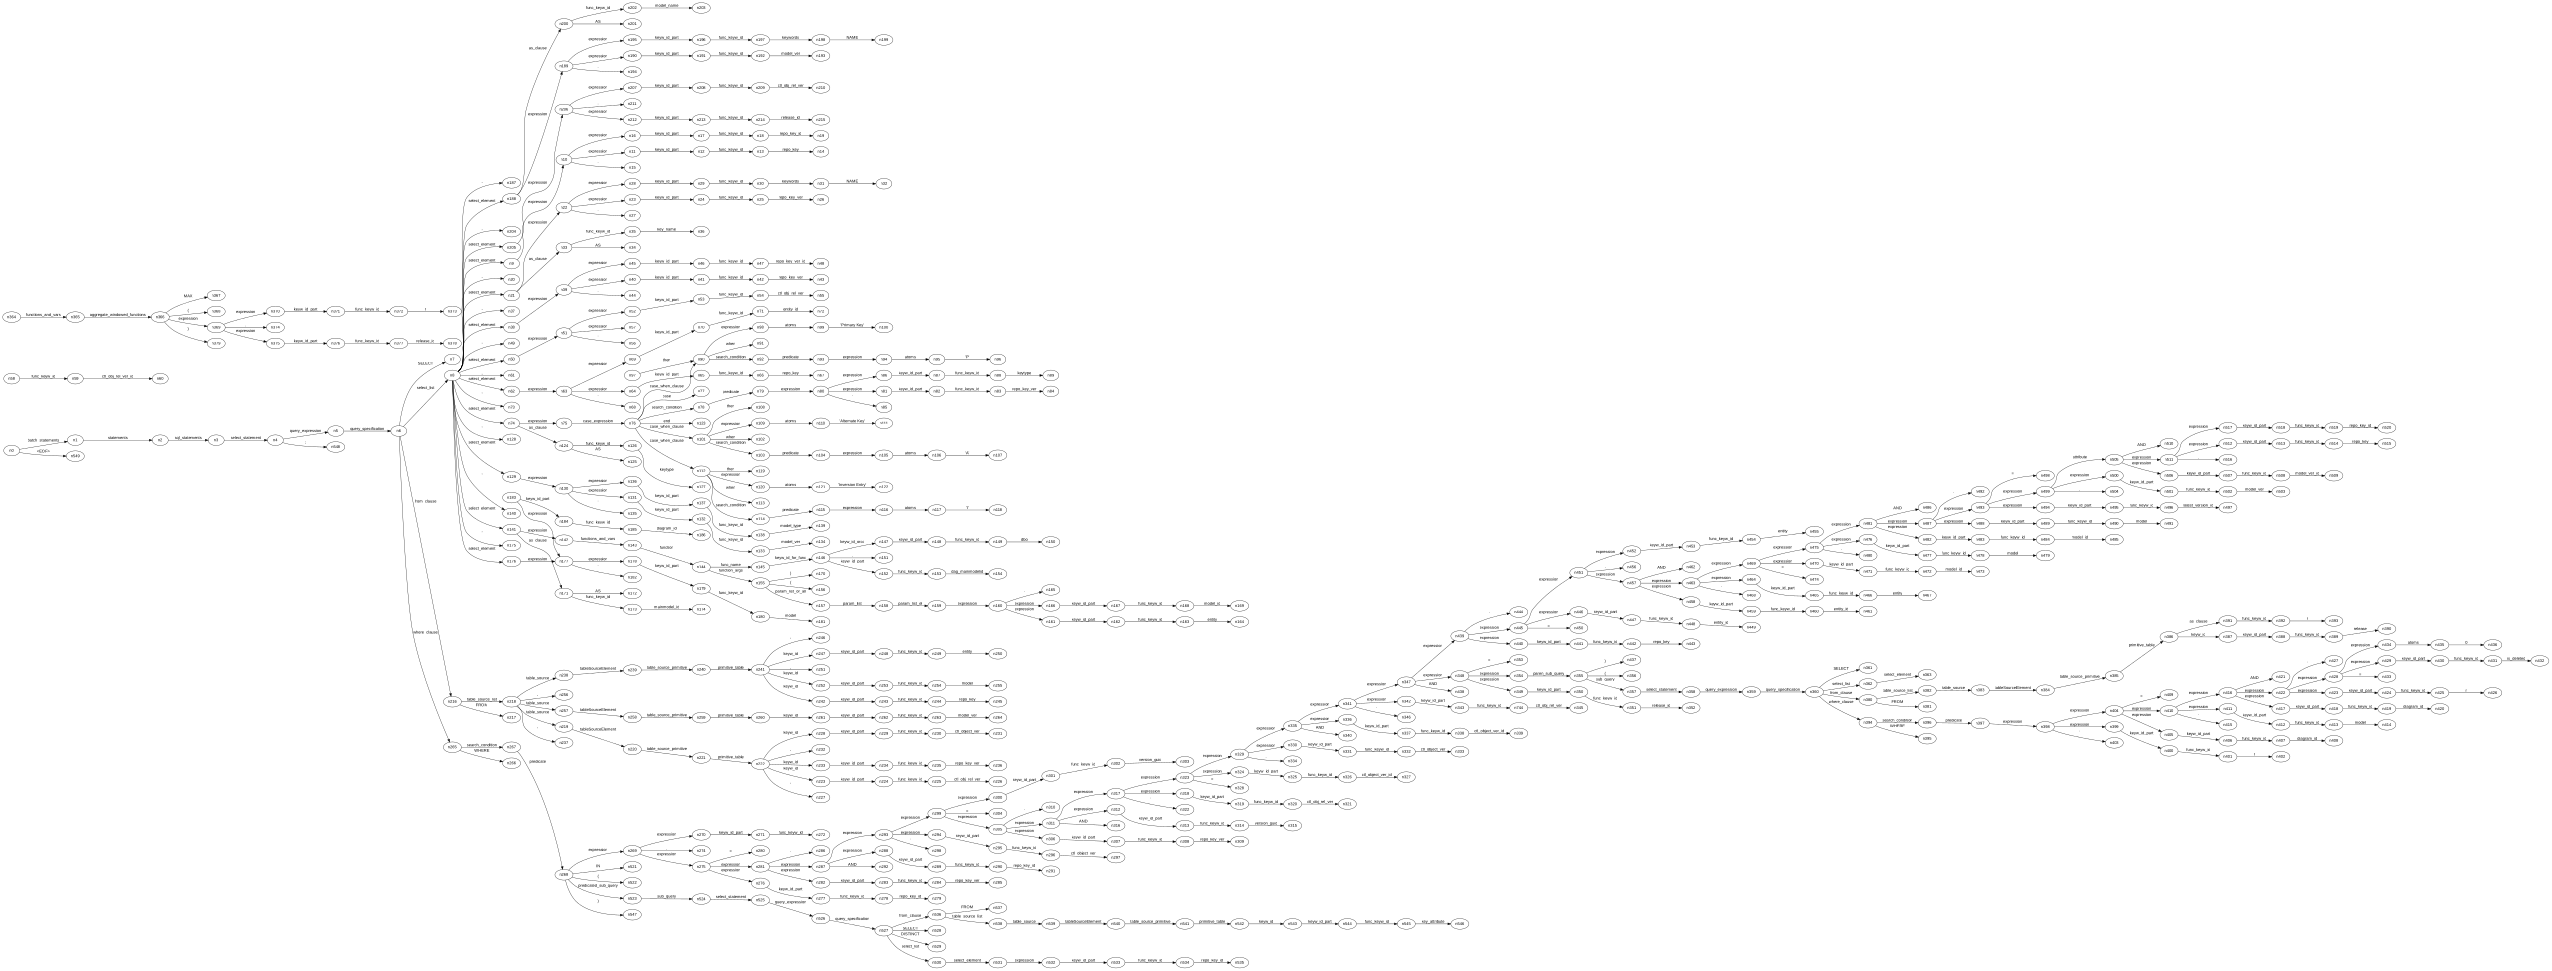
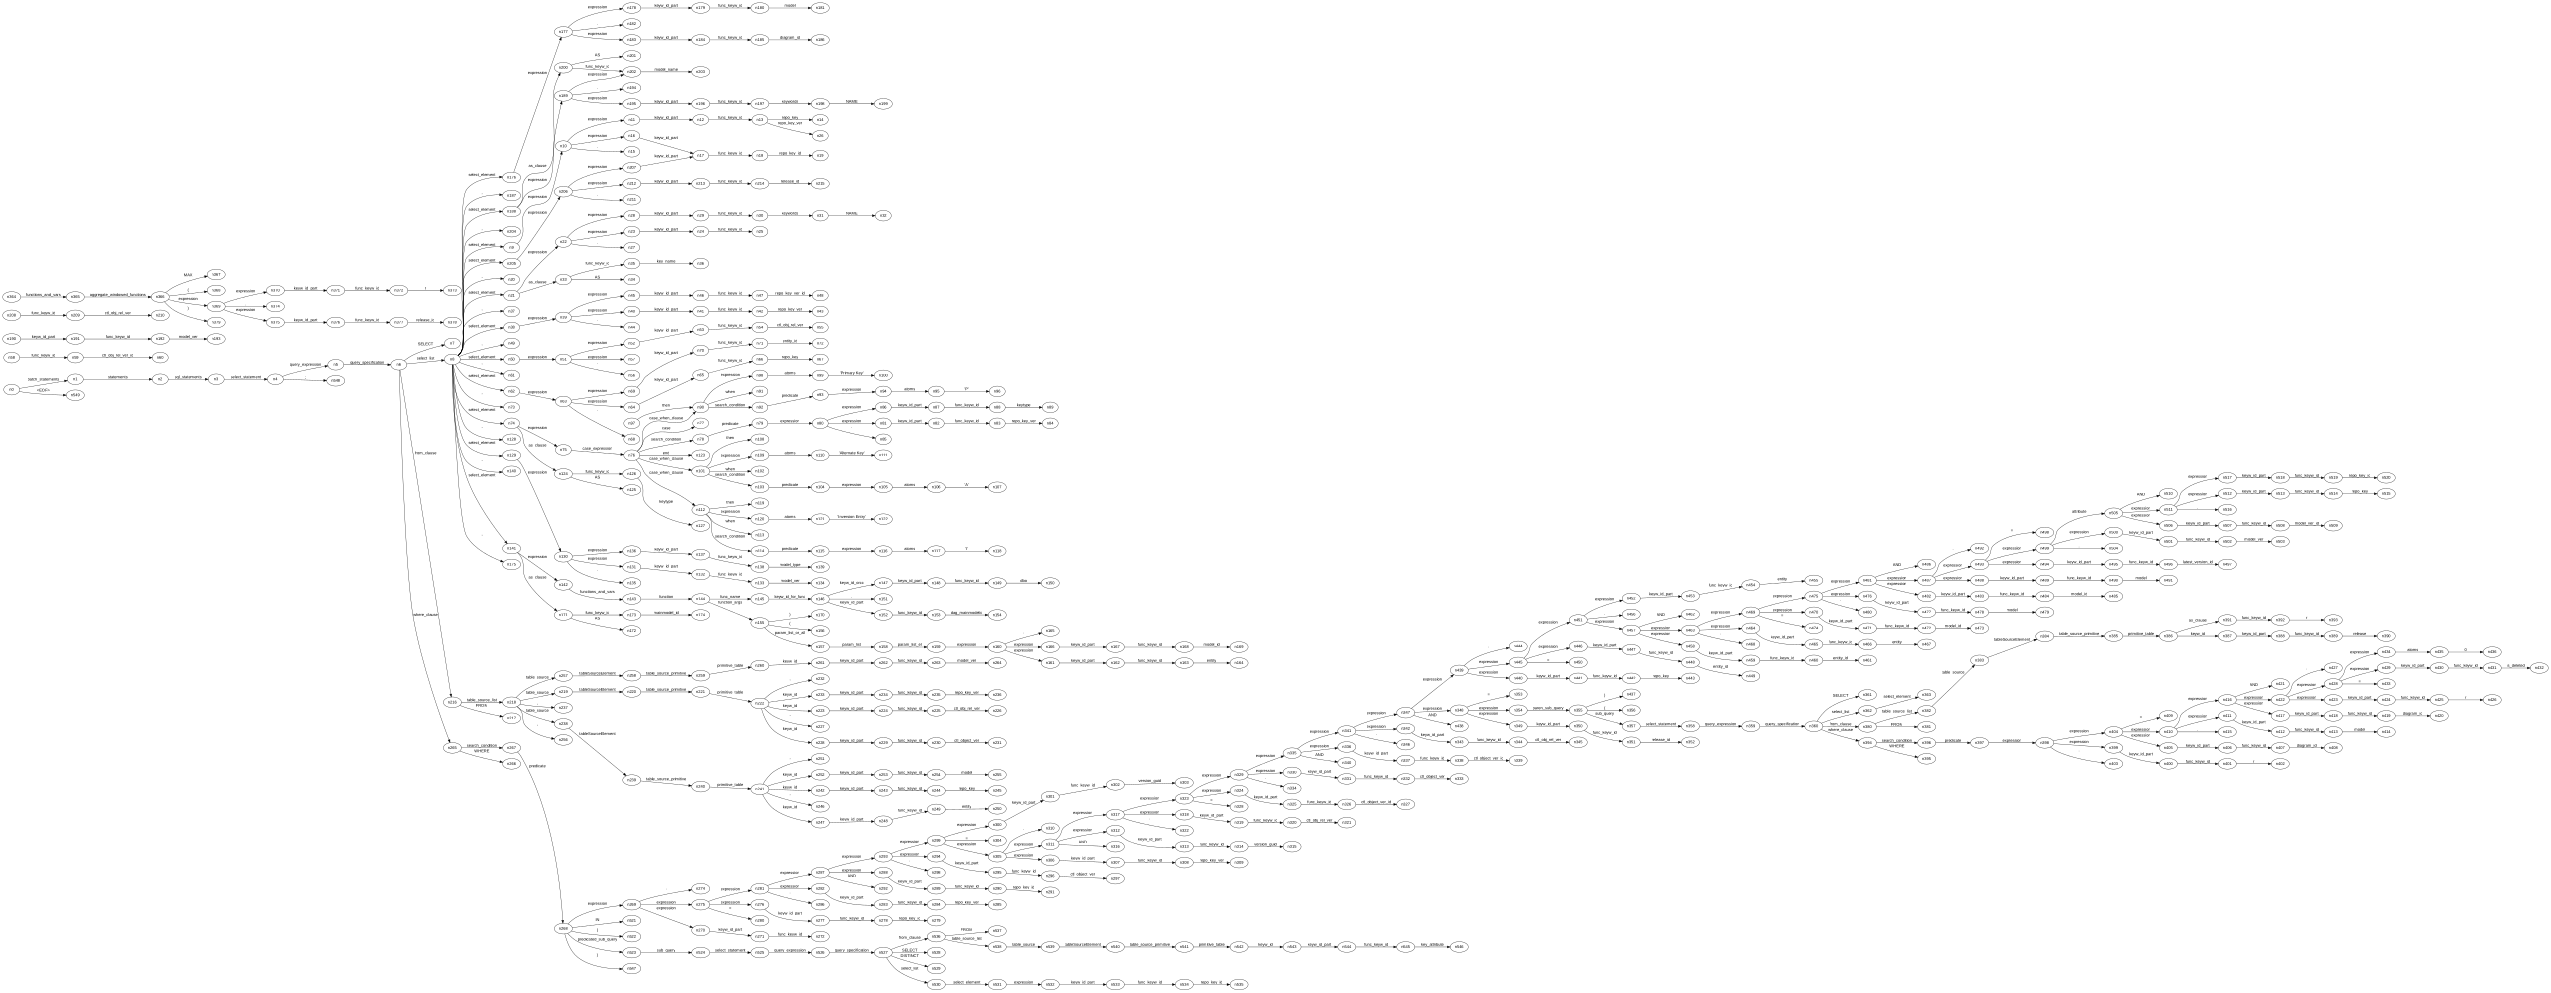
edge "n189" -> "n190": now "n189" -> "n202"
edge "n207" -> "n208": now "n207" -> "n17"
edge "n25" -> "n26": now "n13" -> "n26"
edge "n183" -> "n177": reversed
node "n744": label "n744" -> "n344"
